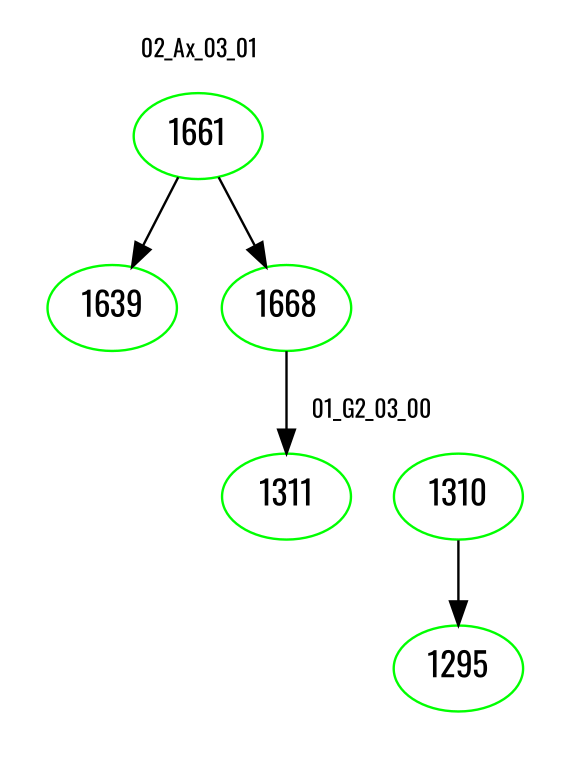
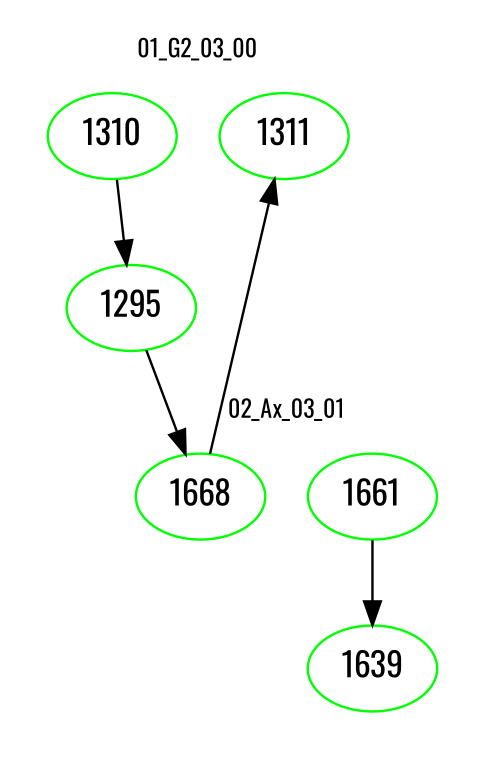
edge "1661" -> "1668": now "1295" -> "1668"
